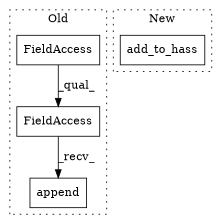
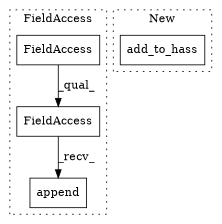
cluster "Old": label "Old" -> "FieldAccess"
